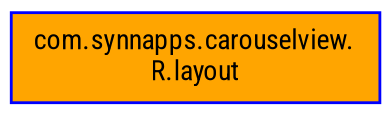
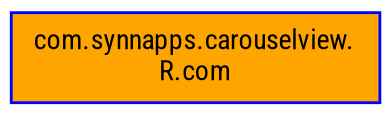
node "com.synnapps.carouselview. R.layout": label "com.synnapps.carouselview. R.layout" -> "com.synnapps.carouselview. R.com"
